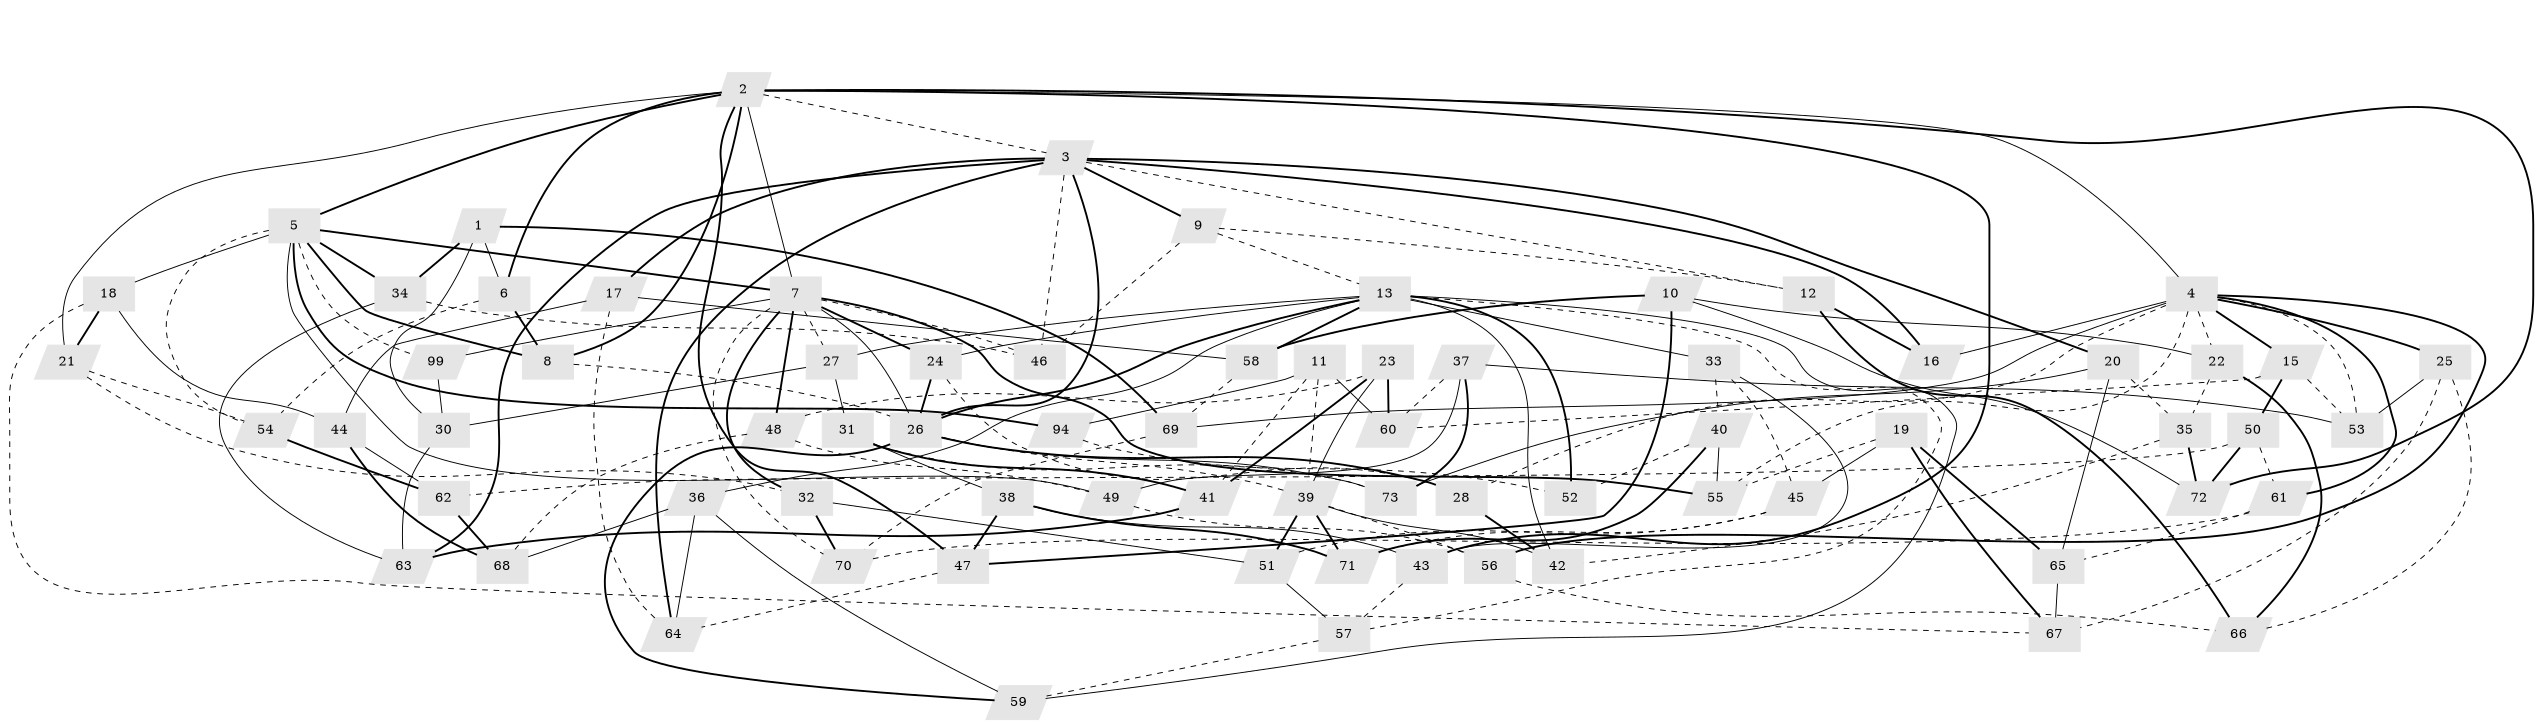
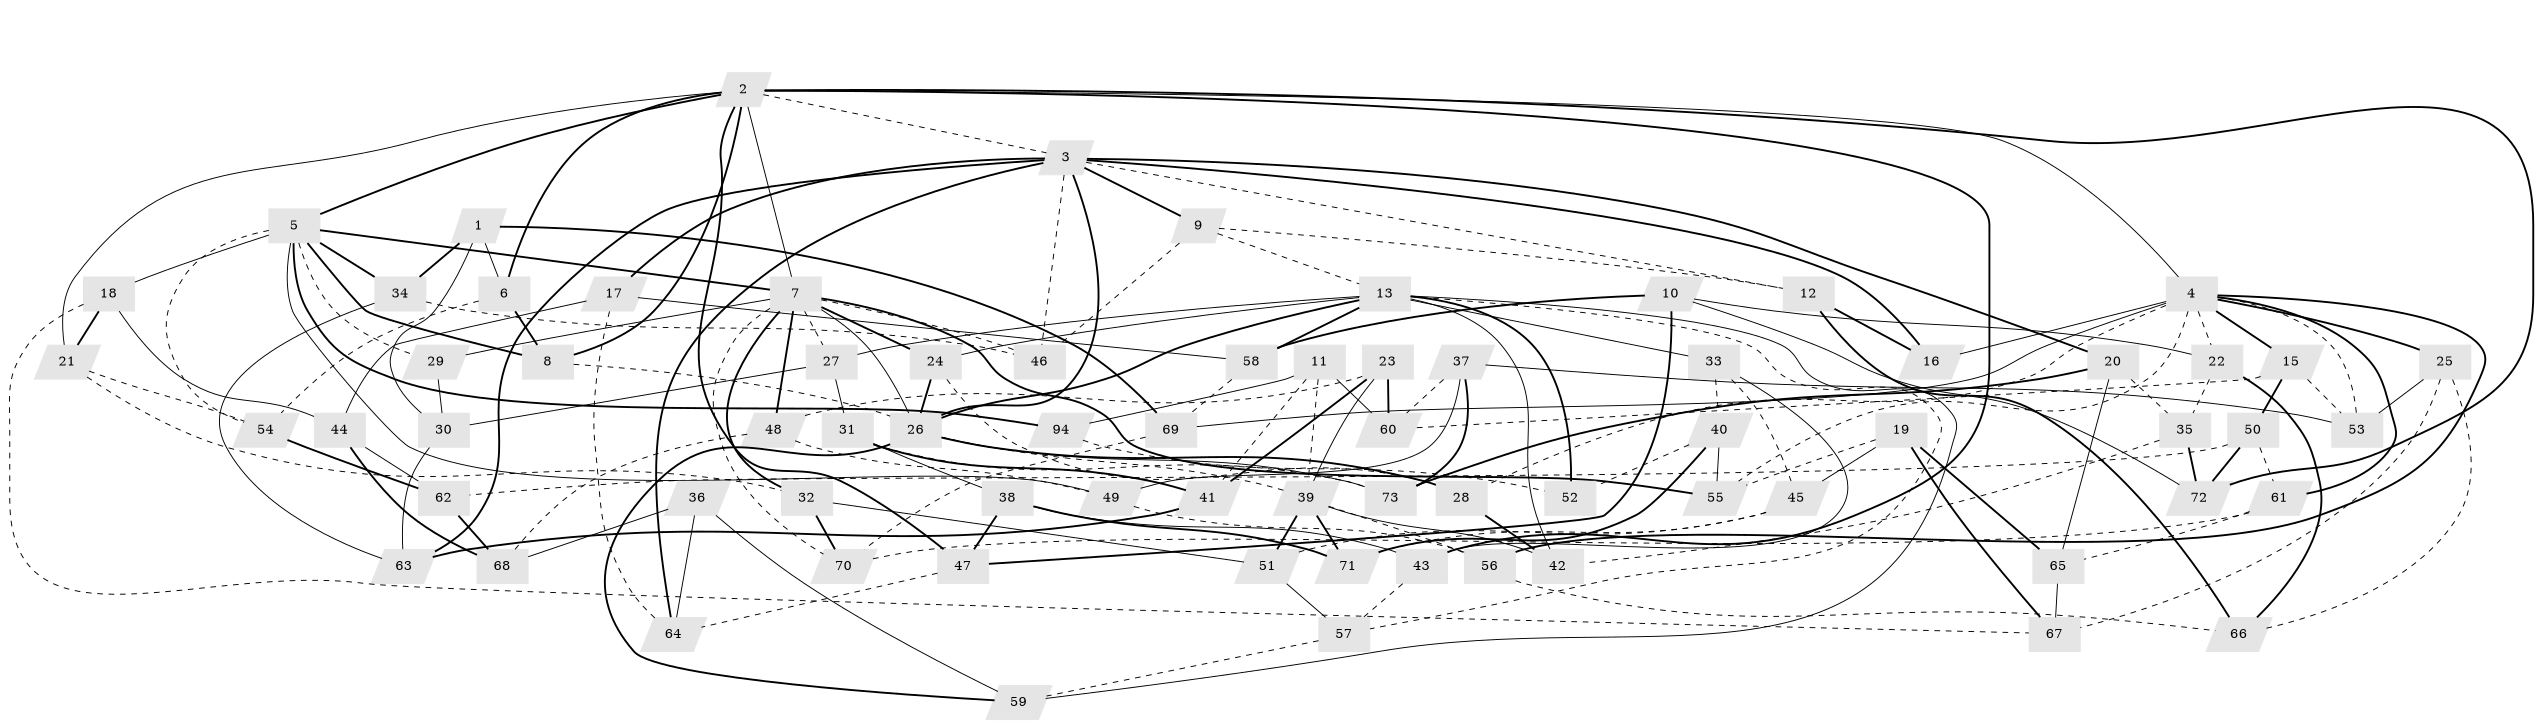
node "99": label "99" -> "29"
edge "13" -- "36": removed
edge "20" -- "73": style solid -> bold
